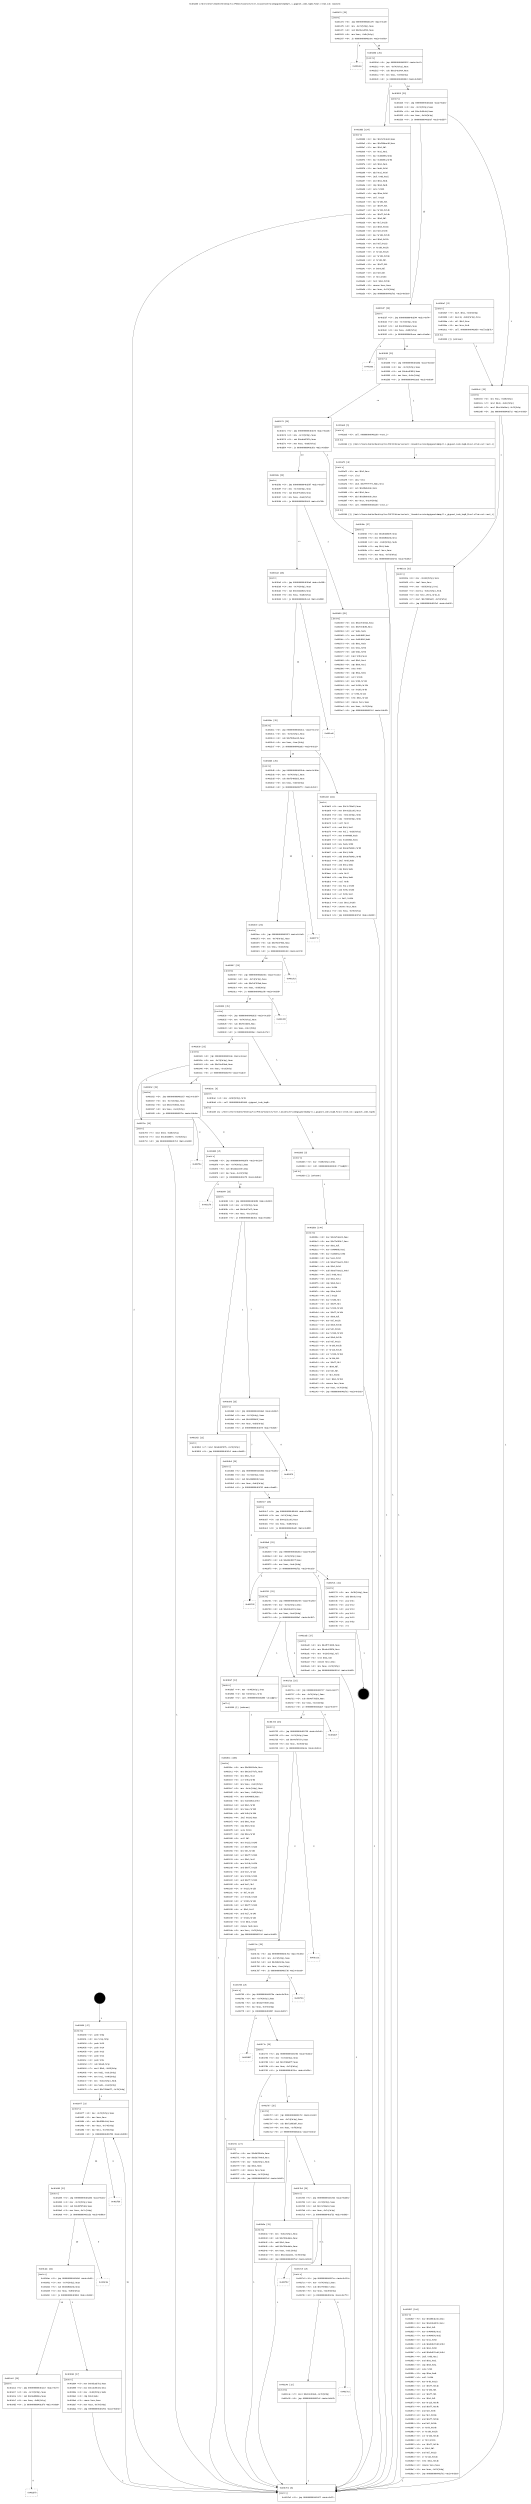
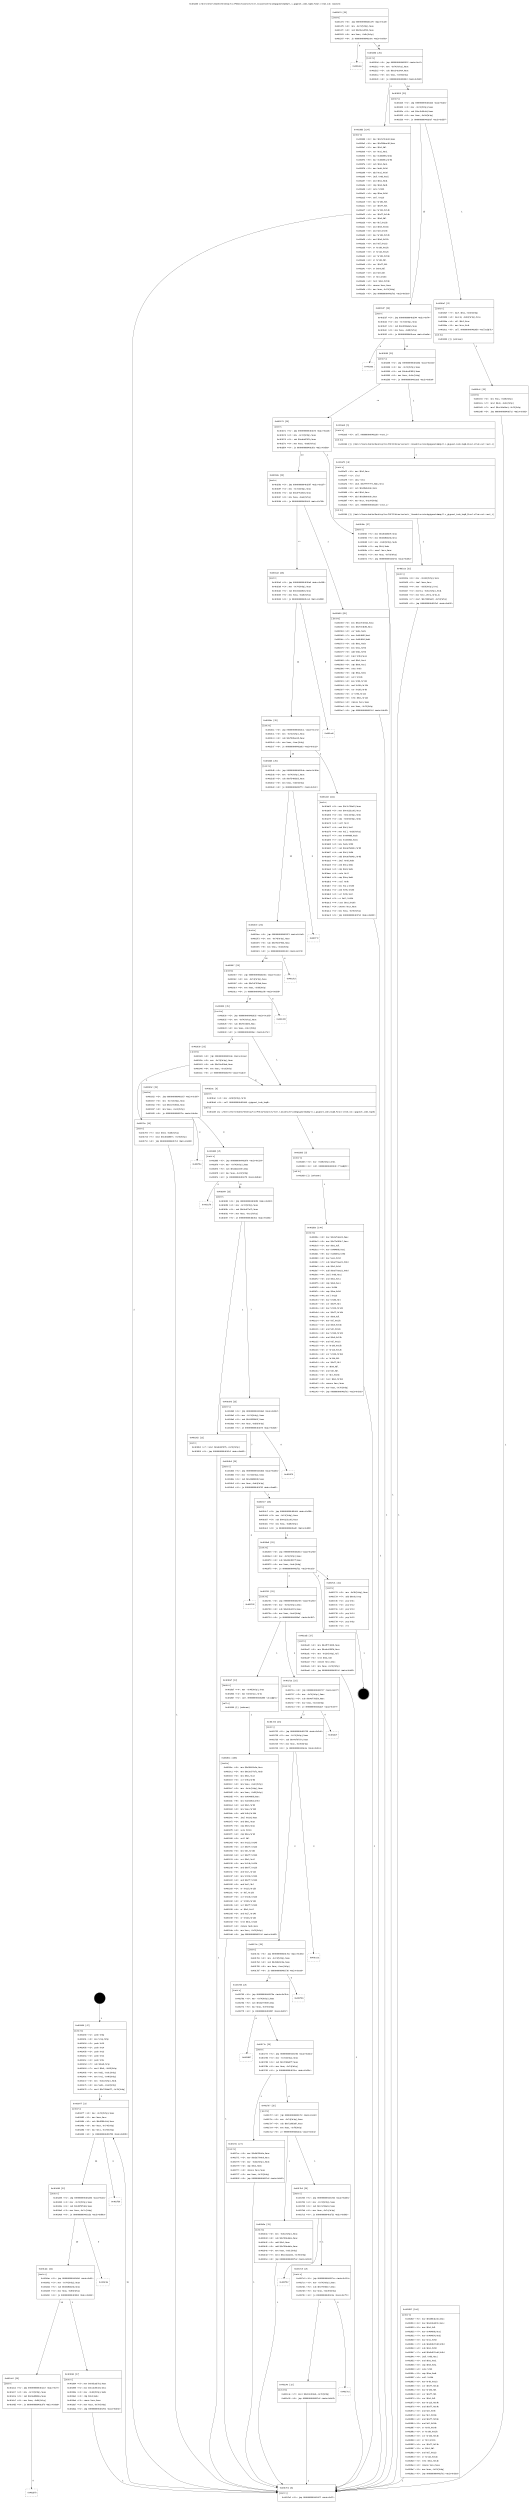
edge "0x401526 [25]" -> "0x4019c6 [23]": now "0x401526 [25]" -> "0x4019af [23]"
edge "0x4019c6 [23]" -> "0x401b1a [32]": now "0x401af2 [40]" -> "0x401b1a [32]"
edge "0x401639 [25]" -> "0x401652 [25]": now "0x401639 [25]" -> "0x401bac [9]"
edge "0x4016e8 [25]" -> "0x401f02": now "0x4016e8 [25]" -> "0x401701 [25]"
